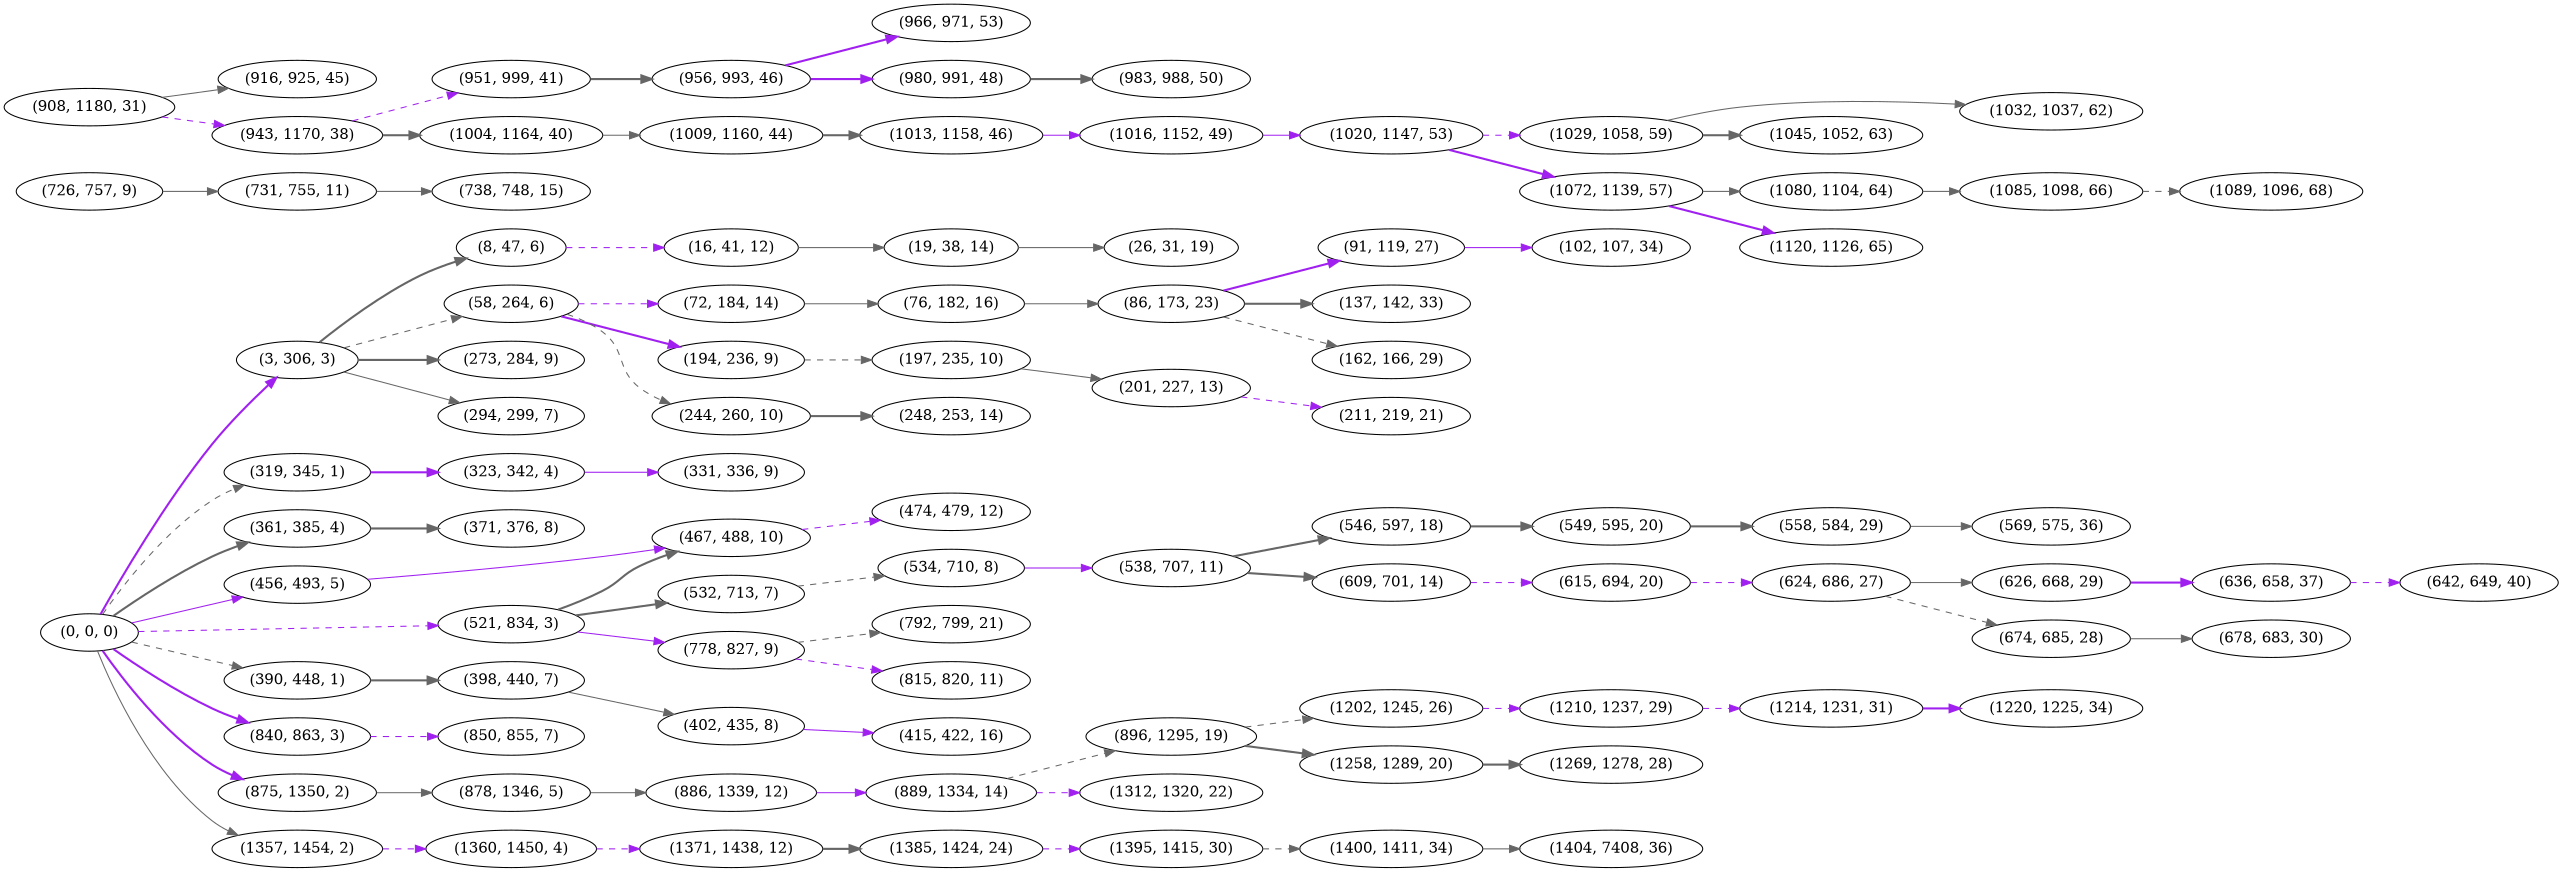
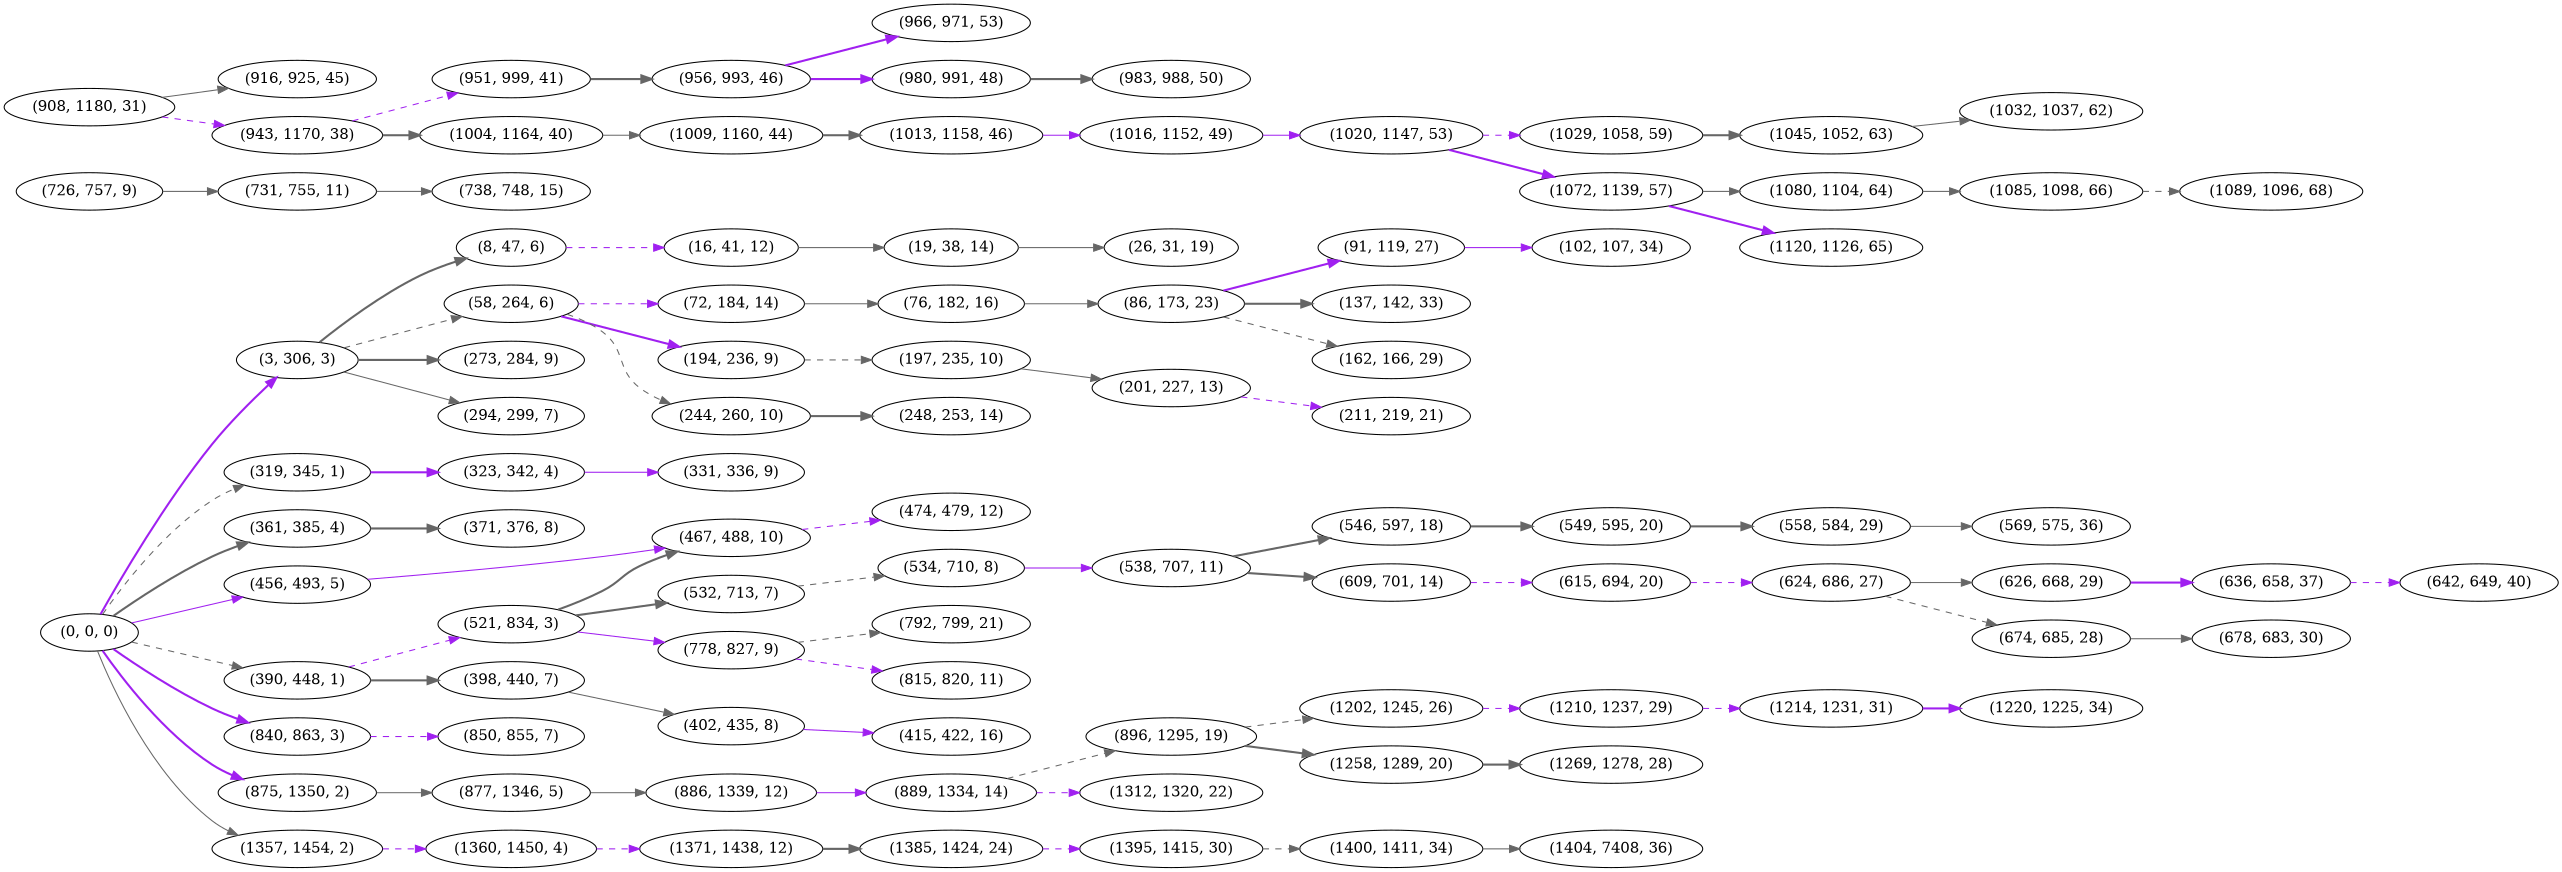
edge "(1029, 1058, 59)" -> "(1032, 1037, 62)": now "(1045, 1052, 63)" -> "(1032, 1037, 62)"
edge "(0, 0, 0)" -> "(521, 834, 3)": now "(390, 448, 1)" -> "(521, 834, 3)"
node "(878, 1346, 5)": label "(878, 1346, 5)" -> "(877, 1346, 5)"
